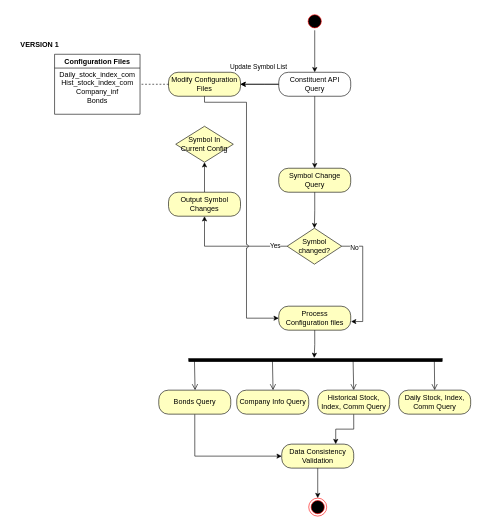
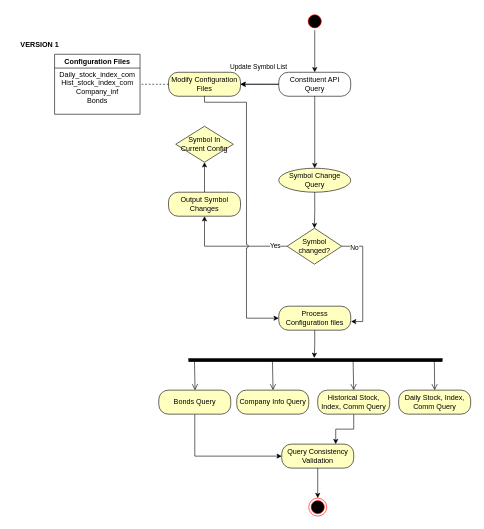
node "Symbol Change Query": shape rounded rectangle -> ellipse
node "Data Consistency Validation": label "Data Consistency Validation" -> "Query Consistency Validation"
